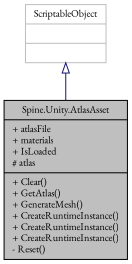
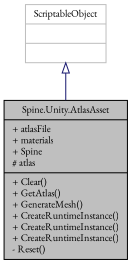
node "Spine.Unity.AtlasAsset": text "+ IsLoaded" -> "+ Spine"
